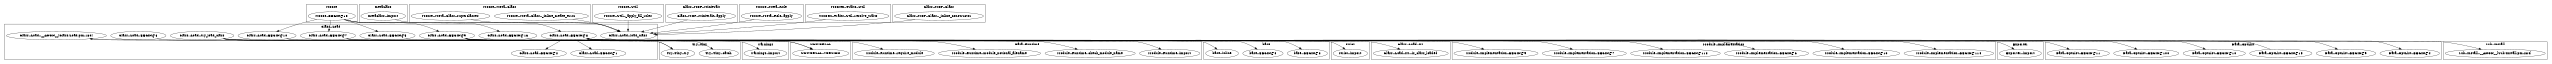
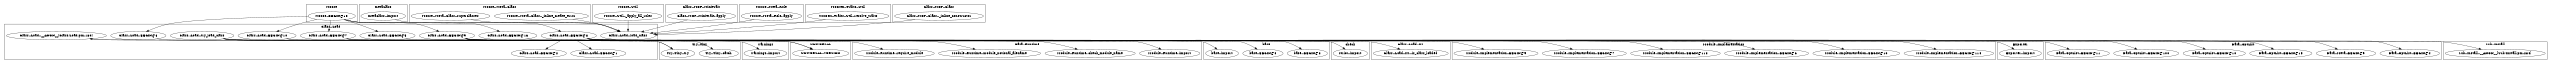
edge "Moose::BEGIN@15" -> "Class::Load::BEGIN@6": added
edge "Data::OptList::BEGIN@15" -> "Class::Load::BEGIN@8": reversed
cluster "strict": label "strict" -> "check"
node "base::inline": label "base::inline" -> "base::import"
node "Data::OptList::BEGIN@9": label "Data::OptList::BEGIN@9" -> "Data::Meta::BEGIN@9"
